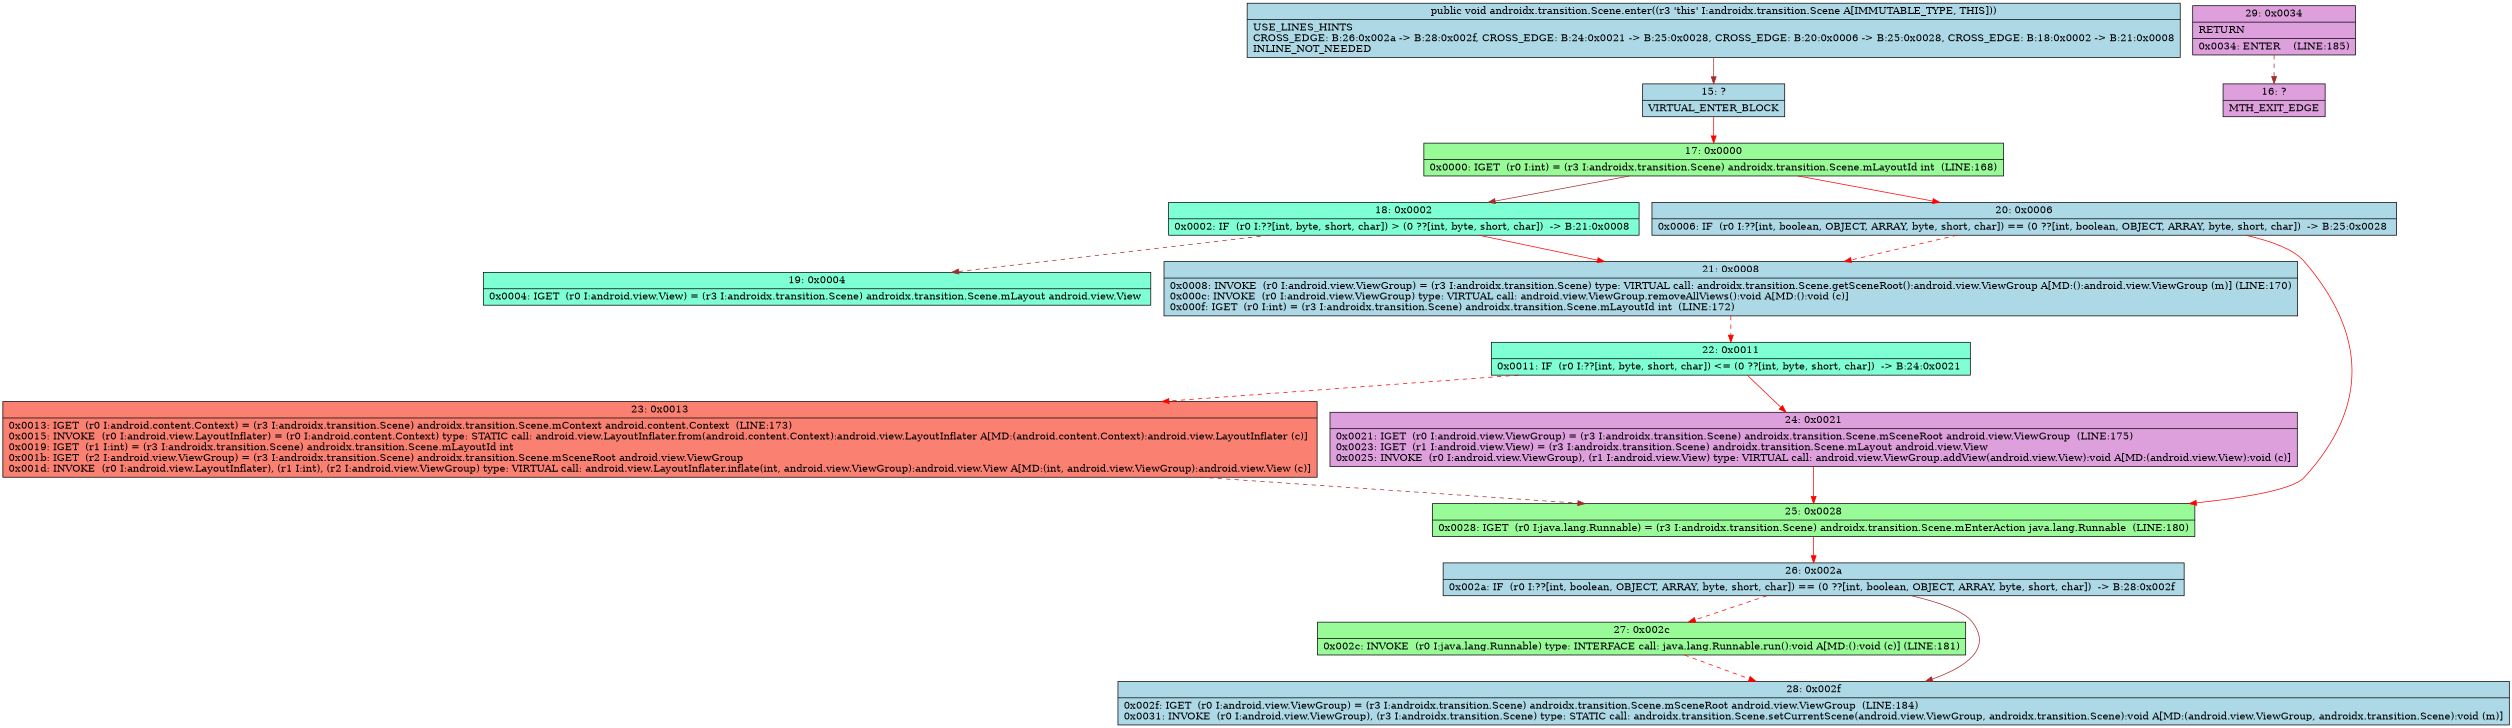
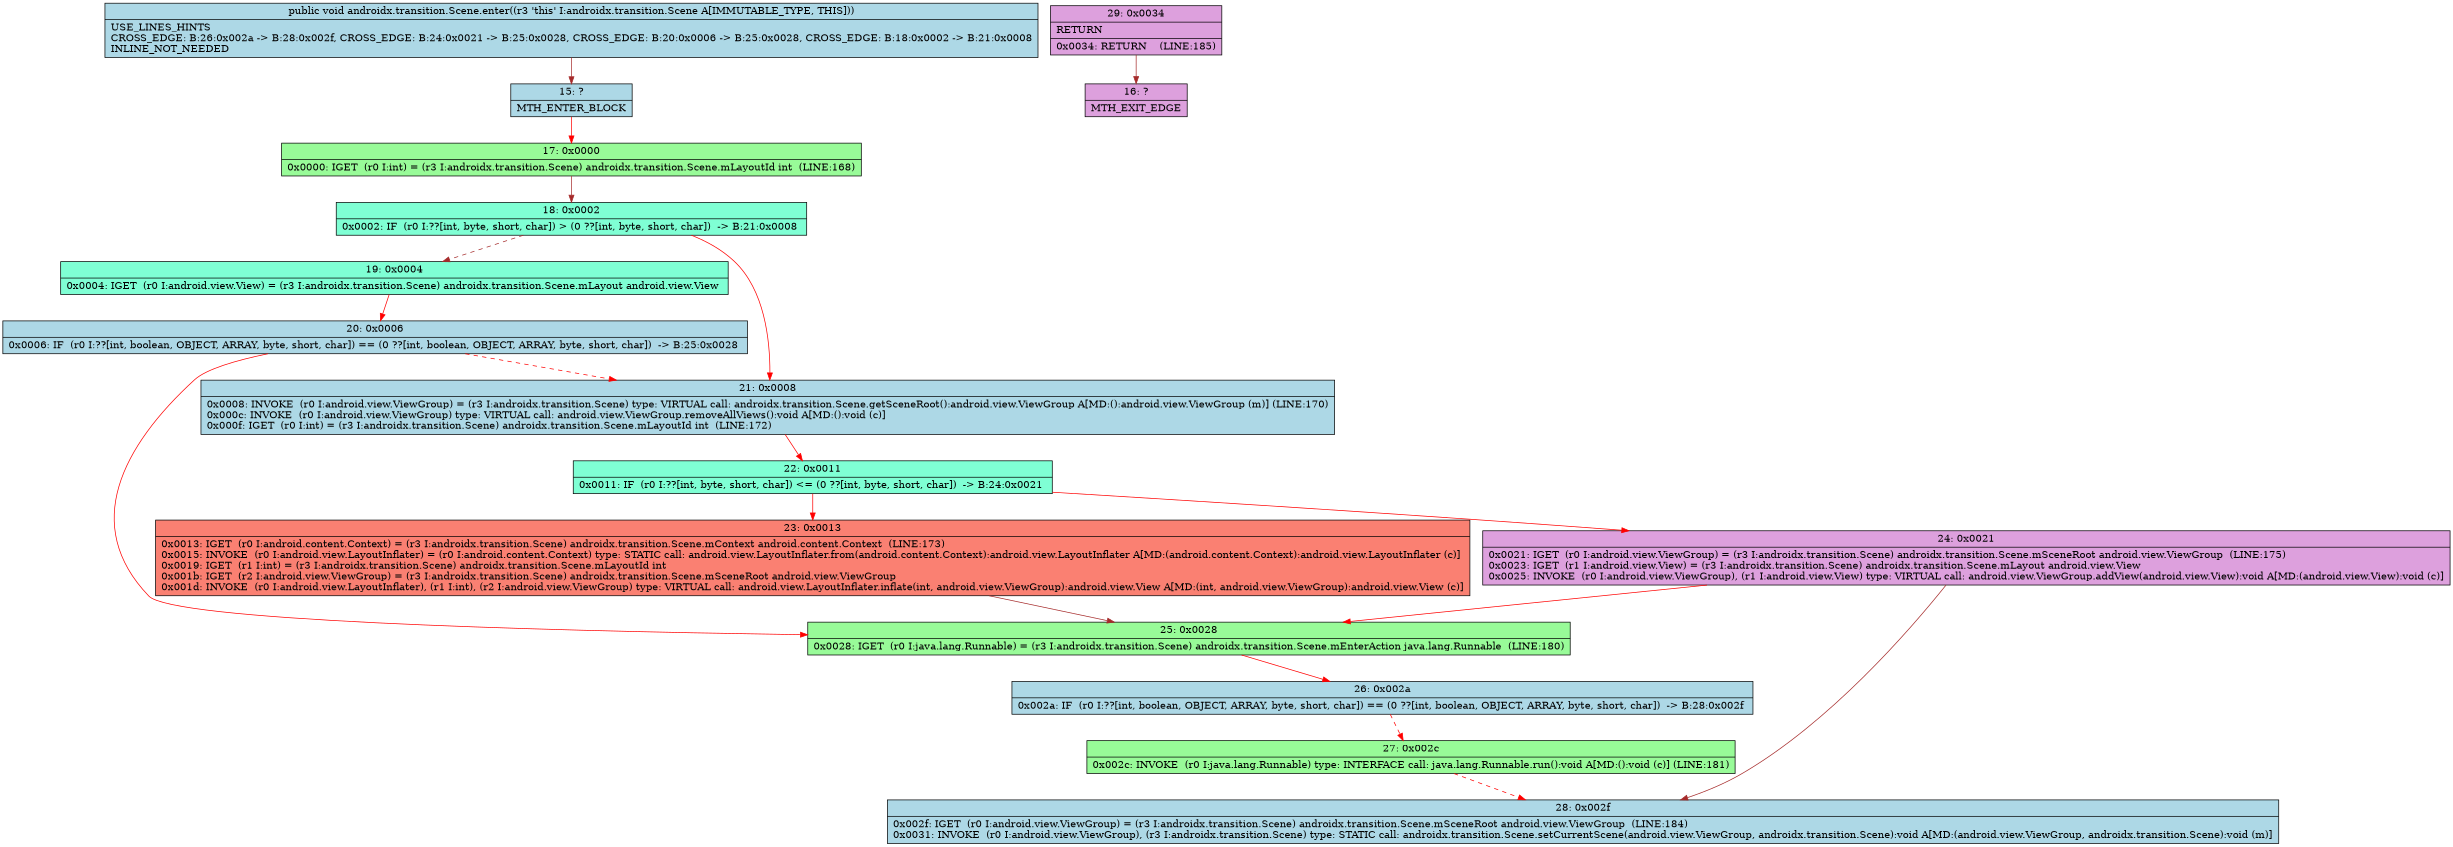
node "29: 0x0034": text "0x0034: ENTER    (LINE:185)" -> "0x0034: RETURN    (LINE:185)"
edge "29: 0x0034" -> "16: ?": style dashed -> solid
node "15: ?": text "VIRTUAL_ENTER_BLOCK" -> "MTH_ENTER_BLOCK"
edge "17: 0x0000" -> "20: 0x0006": now "19: 0x0004" -> "20: 0x0006"
edge "21: 0x0008" -> "22: 0x0011": style dashed -> solid
edge "22: 0x0011" -> "23: 0x0013": style dashed -> solid
edge "23: 0x0013" -> "25: 0x0028": style dashed -> solid
edge "26: 0x002a" -> "28: 0x002f": now "24: 0x0021" -> "28: 0x002f"
